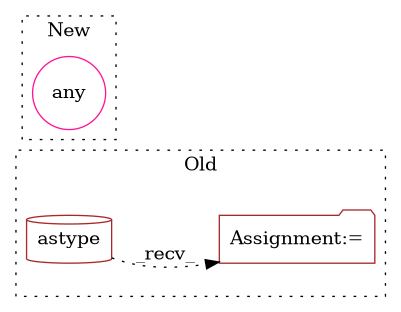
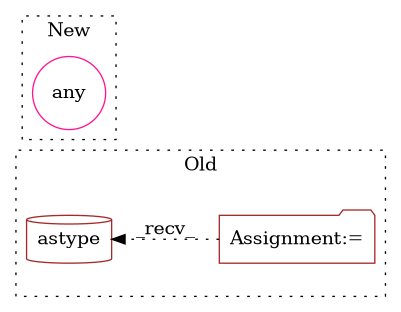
edge "astype" -> "Assignment:=": reversed
